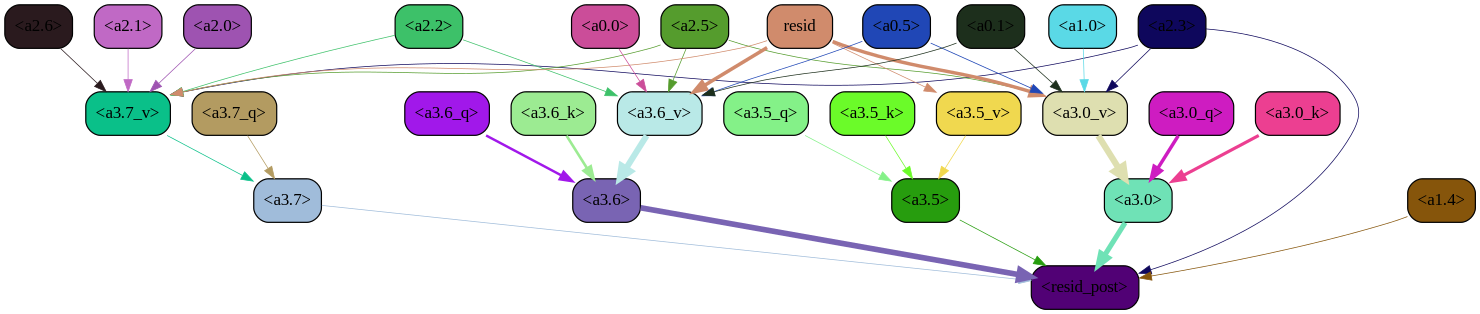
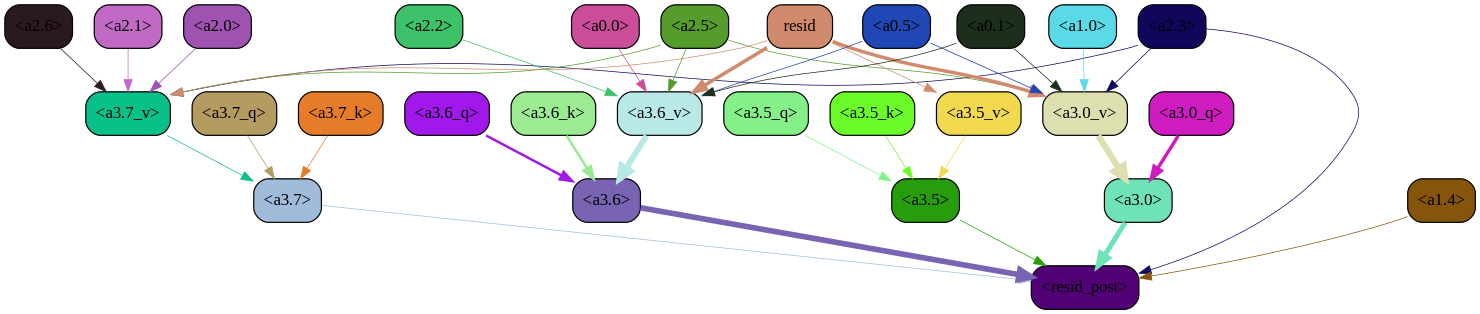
edge "<a2.2>" -> "<a3.7_v>": removed
node "<a3.7_k>": added
node "<a3.0_k>": removed
